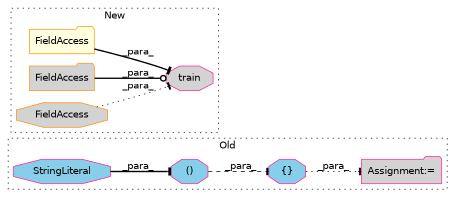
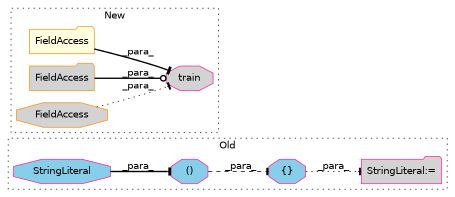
node "Assignment:=": label "Assignment:=" -> "StringLiteral:="
